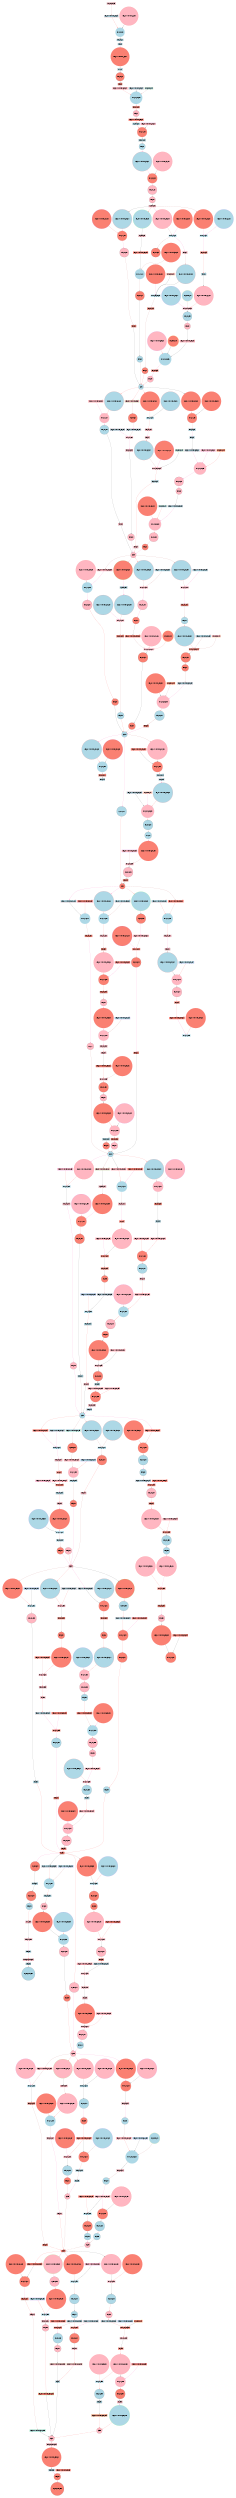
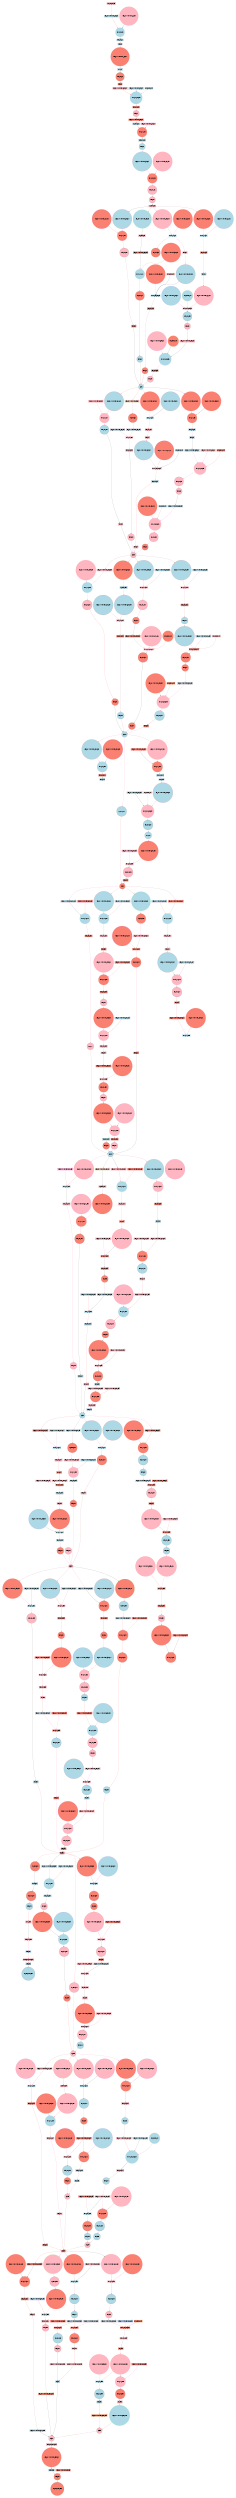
node "WFQ_[B:4 M:S SGN:S PC:Y]_#353_G73": fillcolor salmon -> lightblue
